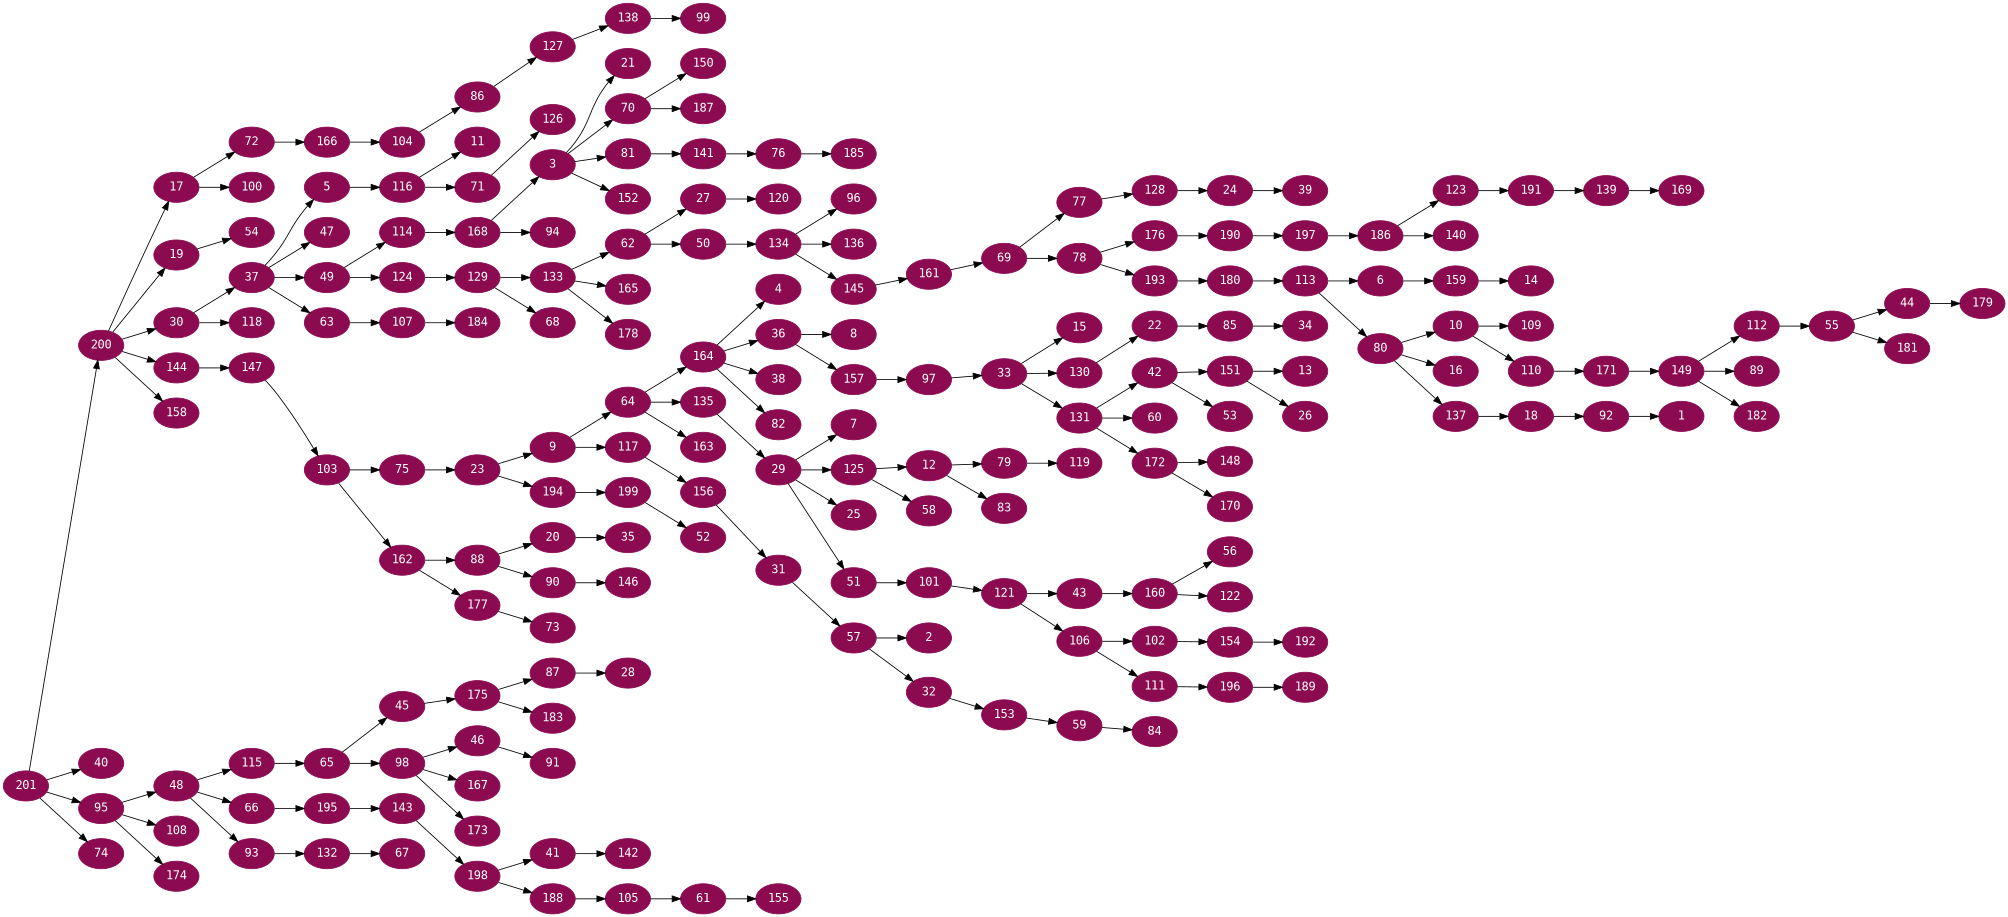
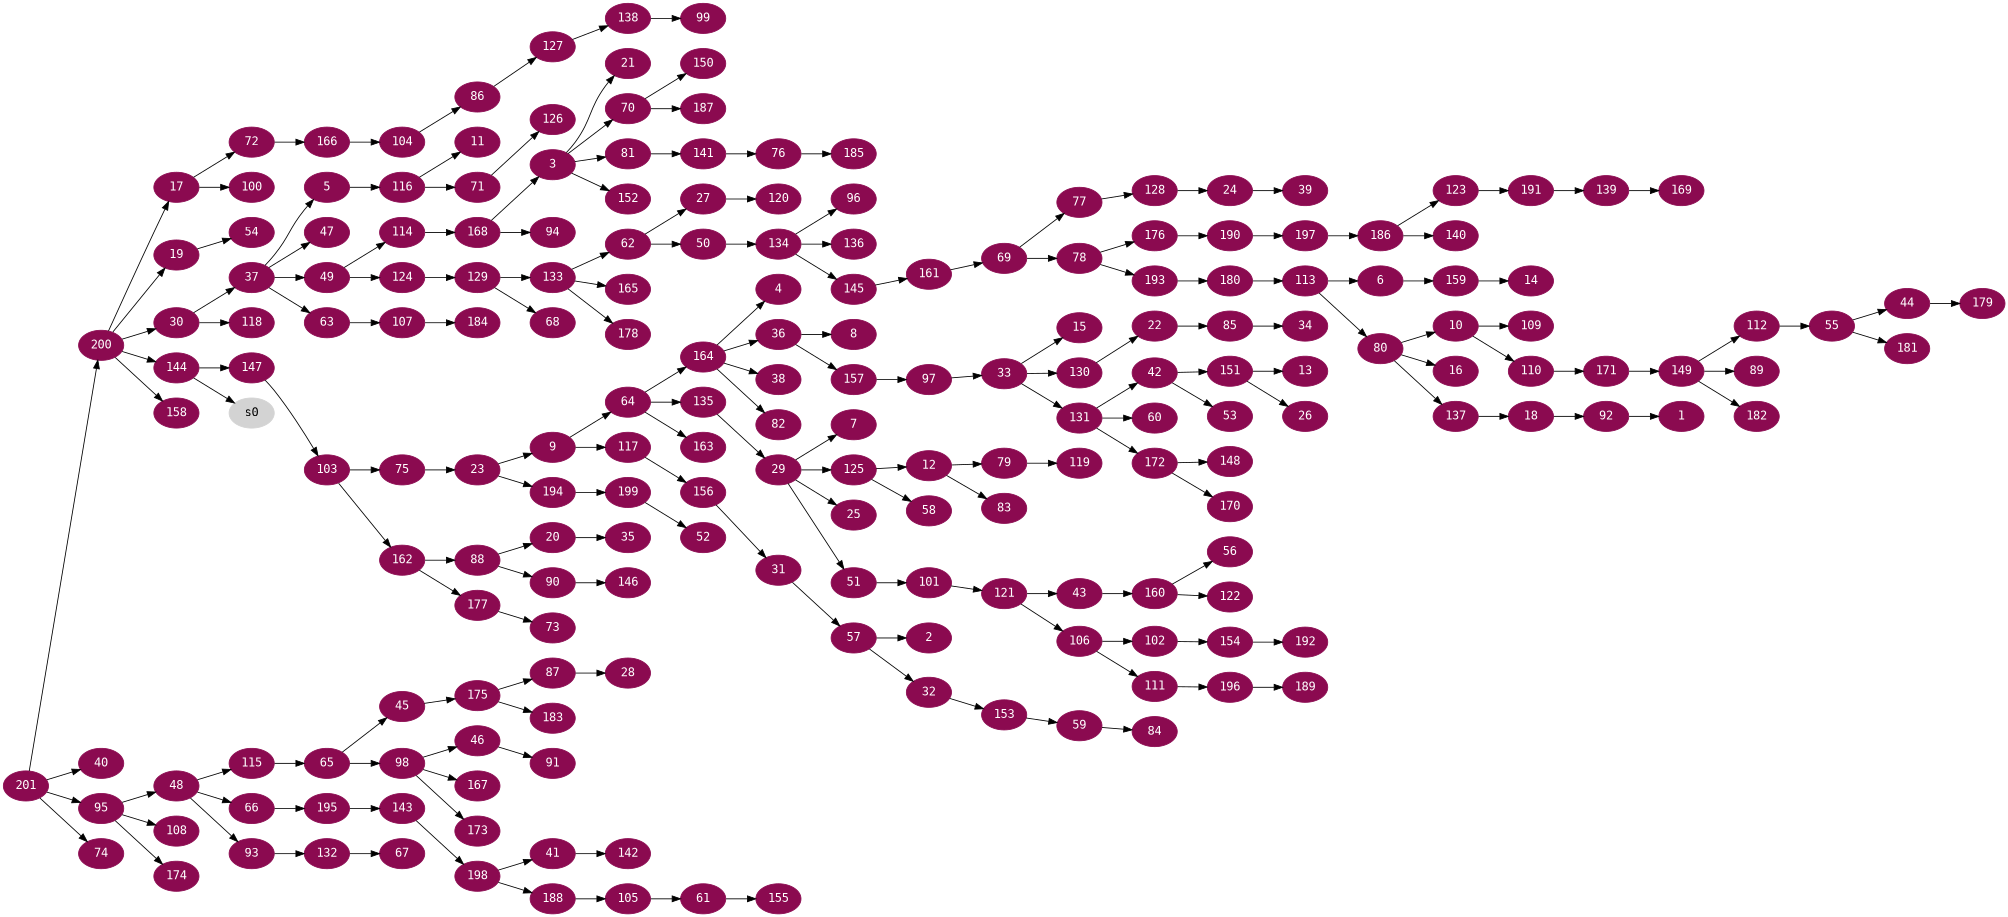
node "s0": added
